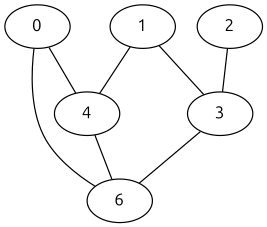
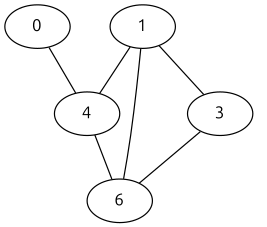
node "2": removed
edge "0" -- "6": now "1" -- "6"
